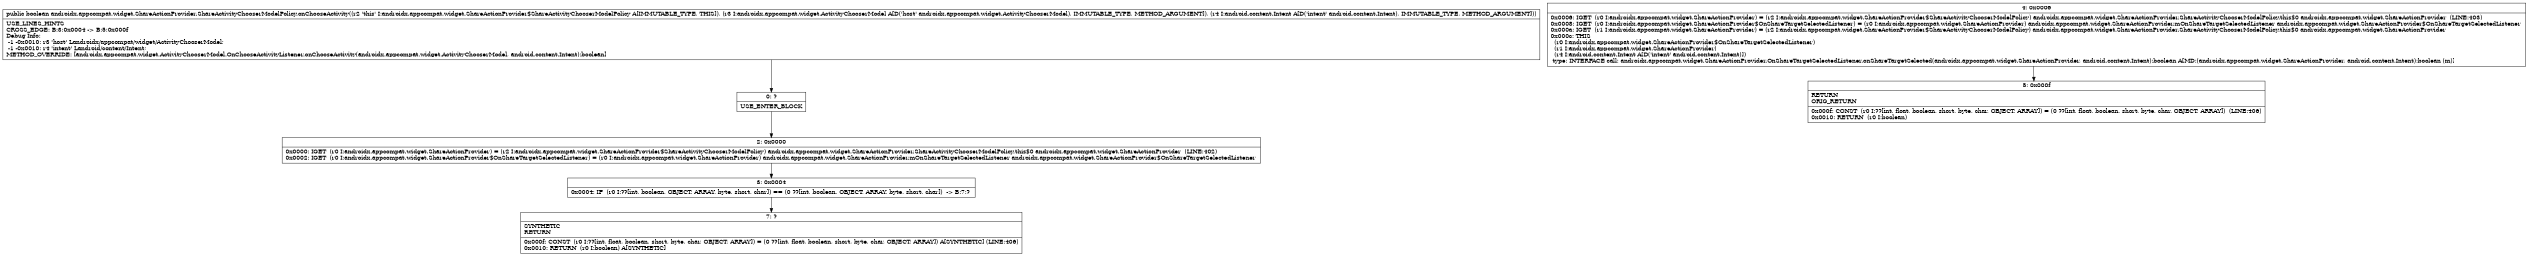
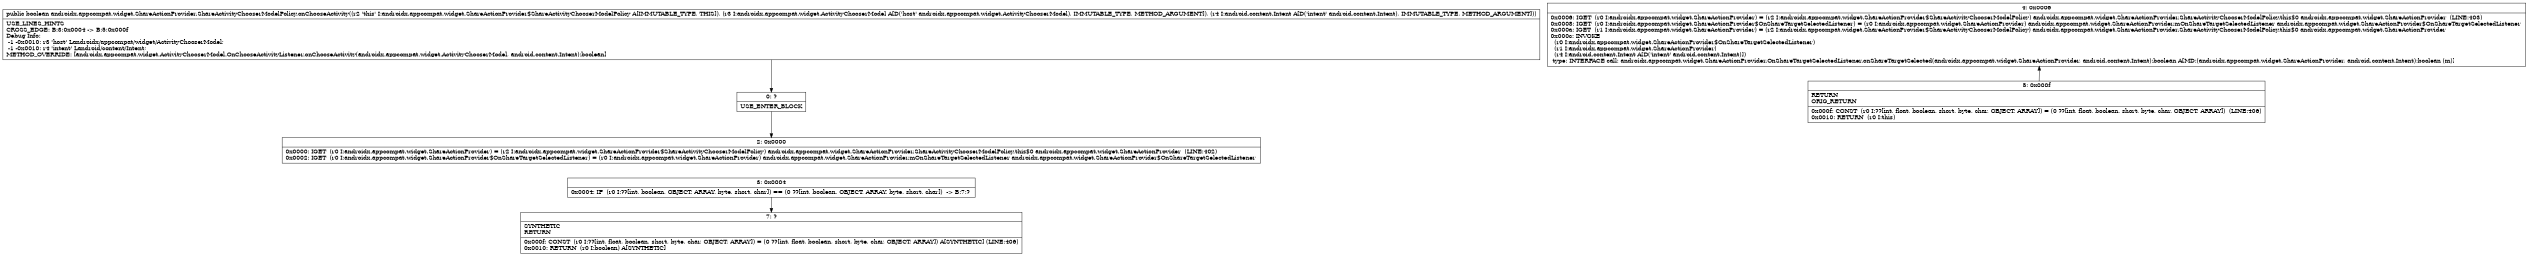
node "4: 0x0006": text "0x000c: THIS" -> "0x000c: INVOKE"
edge "4: 0x0006" -> "5: 0x000f": reversed
node "5: 0x000f": text "0x0010: RETURN  (r0 I:boolean)" -> "0x0010: RETURN  (r0 I:this)"
edge "2: 0x0000" -> "3: 0x0004": removed
